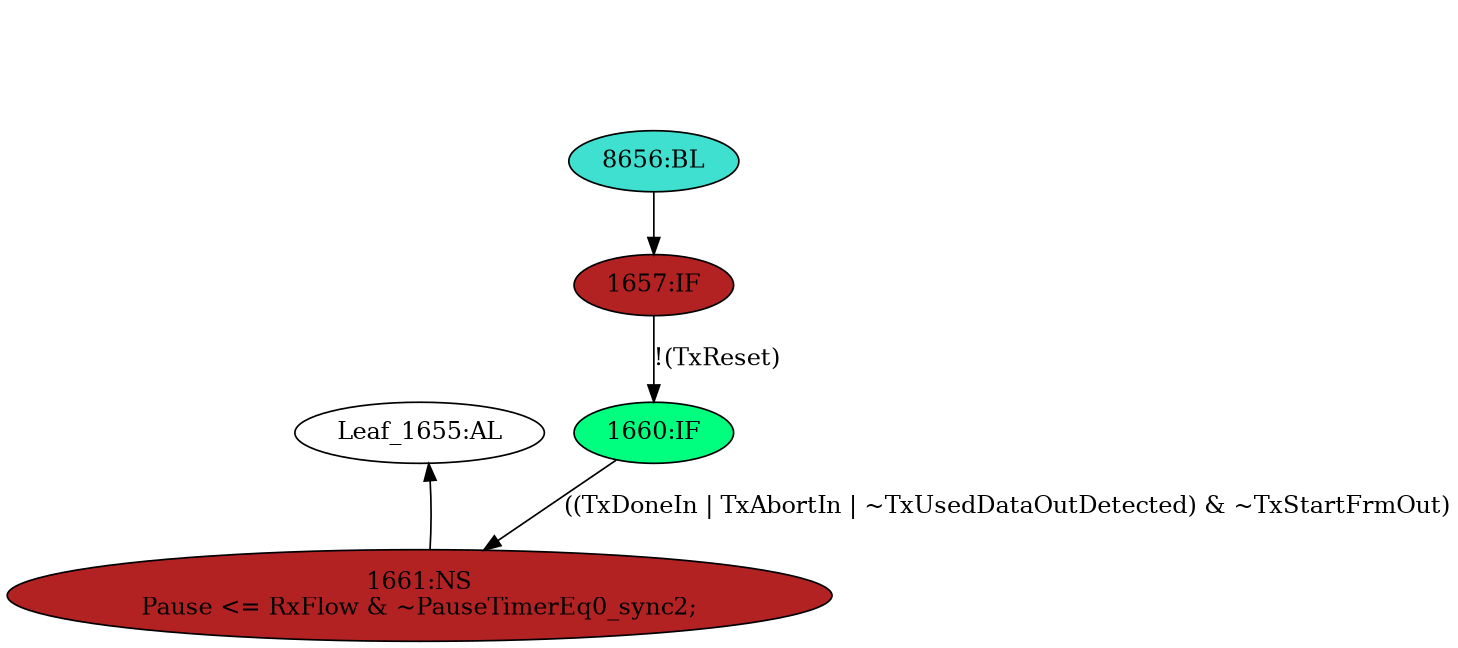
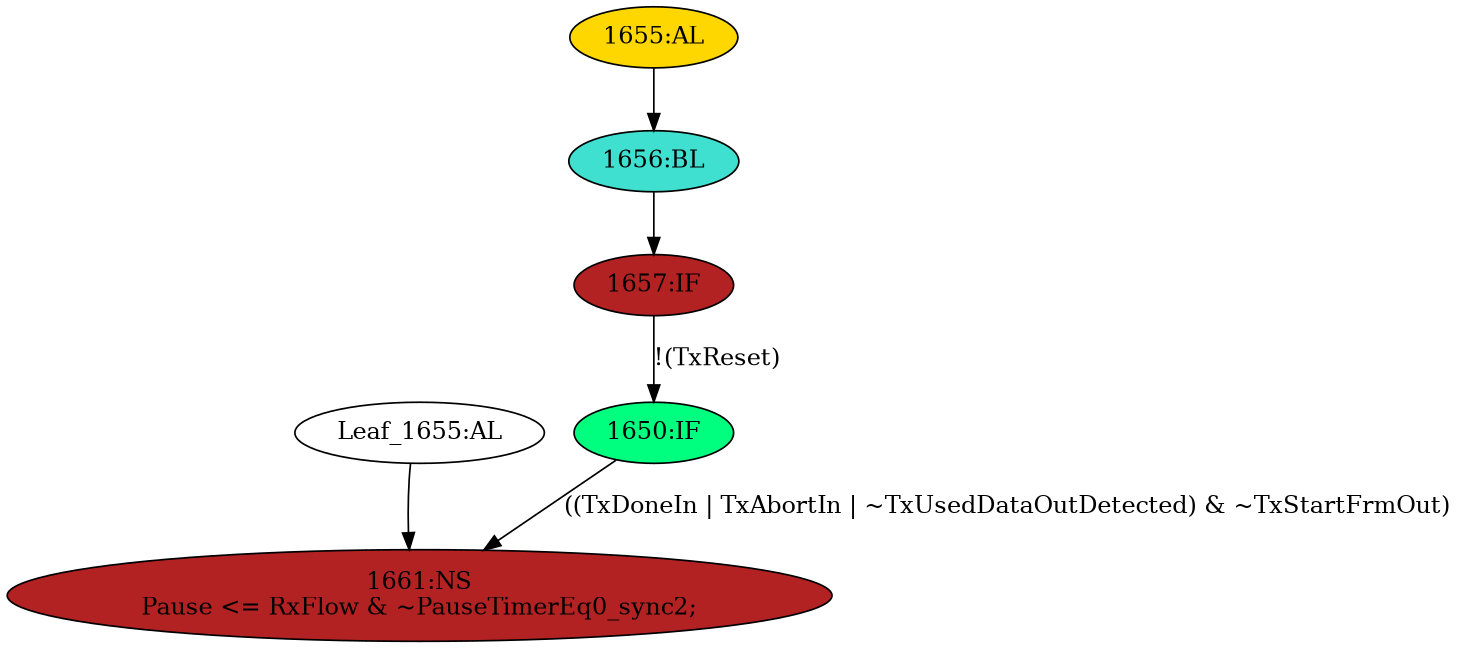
node "1655:AL": added
node "8656:BL": label "8656:BL" -> "1656:BL"
node "1660:IF": label "1660:IF" -> "1650:IF"
edge "1661:NS Pause <= RxFlow & ~PauseTimerEq0_sync2;" -> "Leaf_1655:AL": reversed
